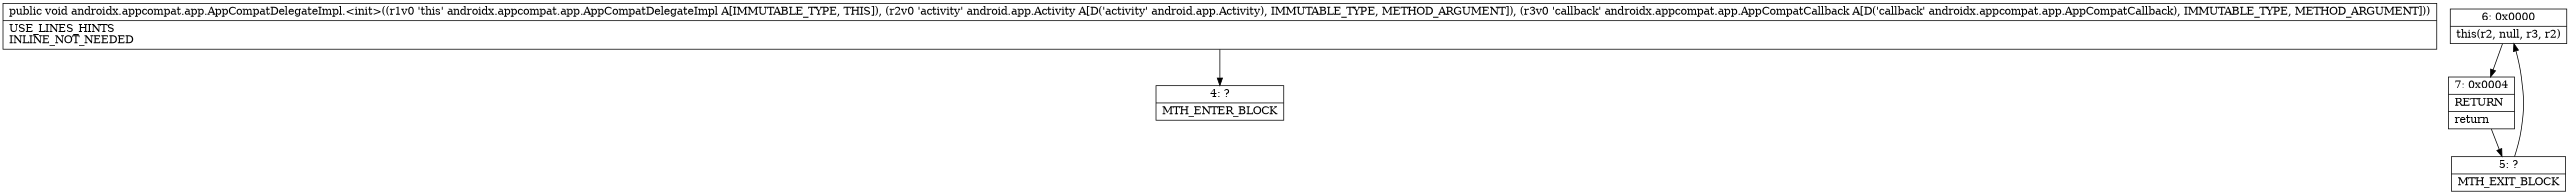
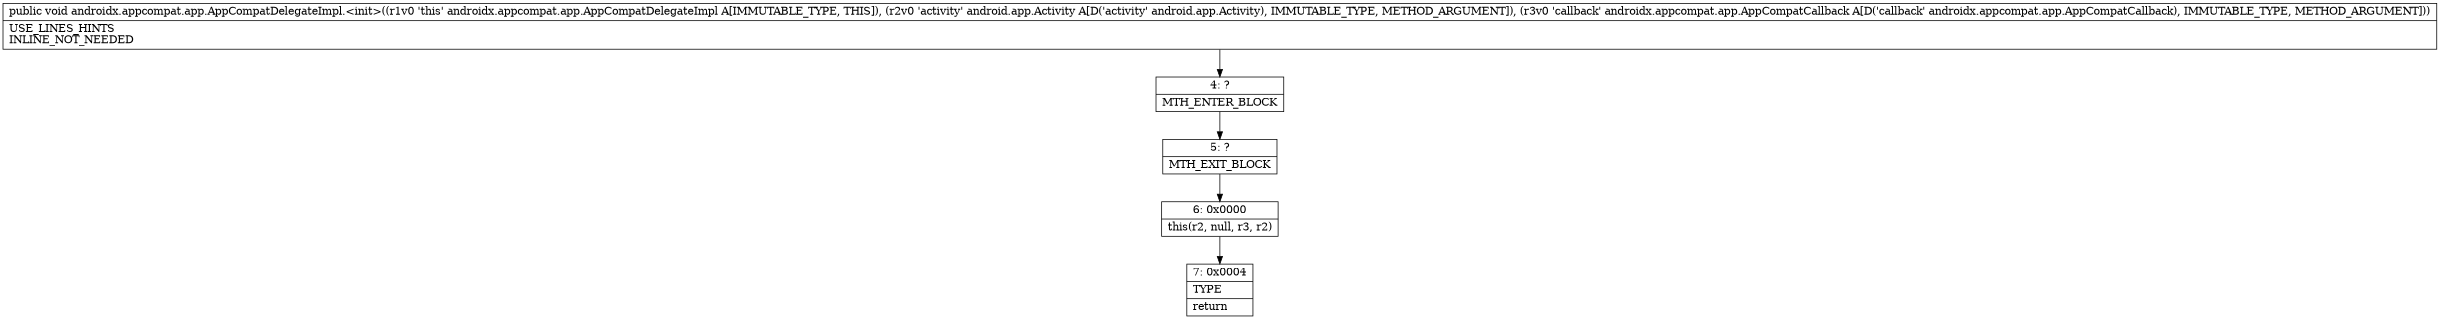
node "7: 0x0004": text "RETURN" -> "TYPE"
edge "7: 0x0004" -> "5: ?": now "4: ?" -> "5: ?"
